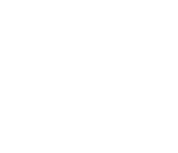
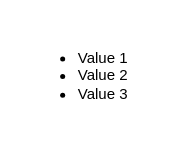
node "Value 1 Value 2 Value 3": added
